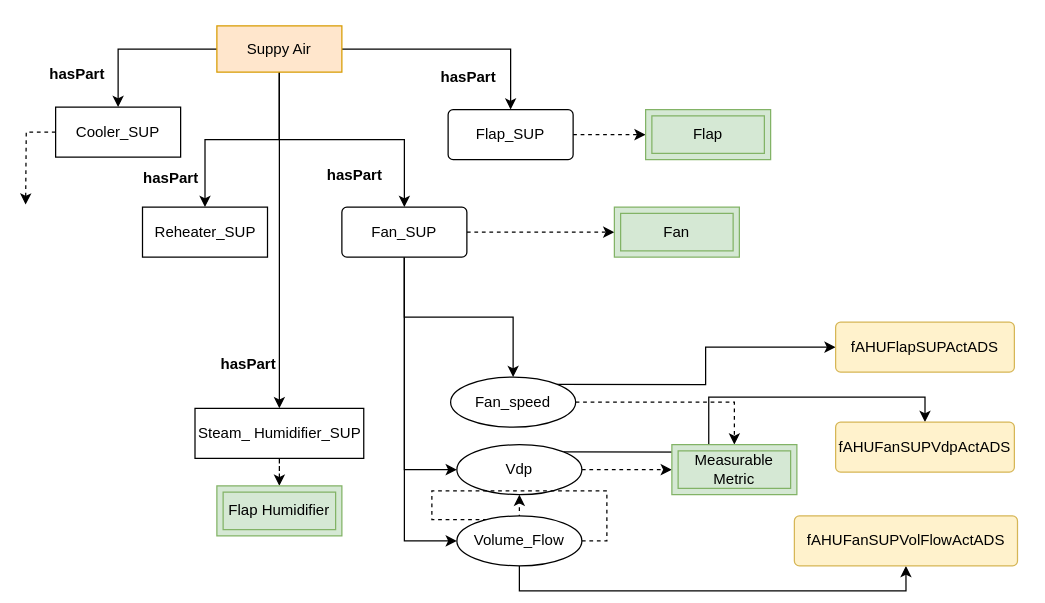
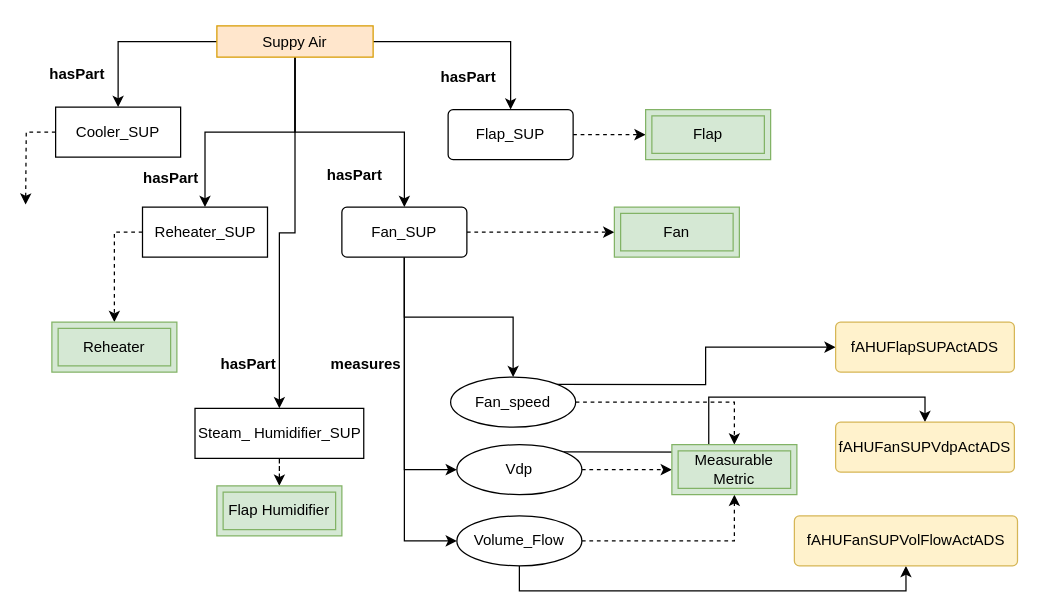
node "Suppy Air": size 125x46 -> 156x31
edge "Reheater_SUP" -> "Reheater": added
node "Reheater": added
node "measures": added
edge "Volume_Flow" -> "Vdp": now "Volume_Flow" -> "Measurable Metric"
